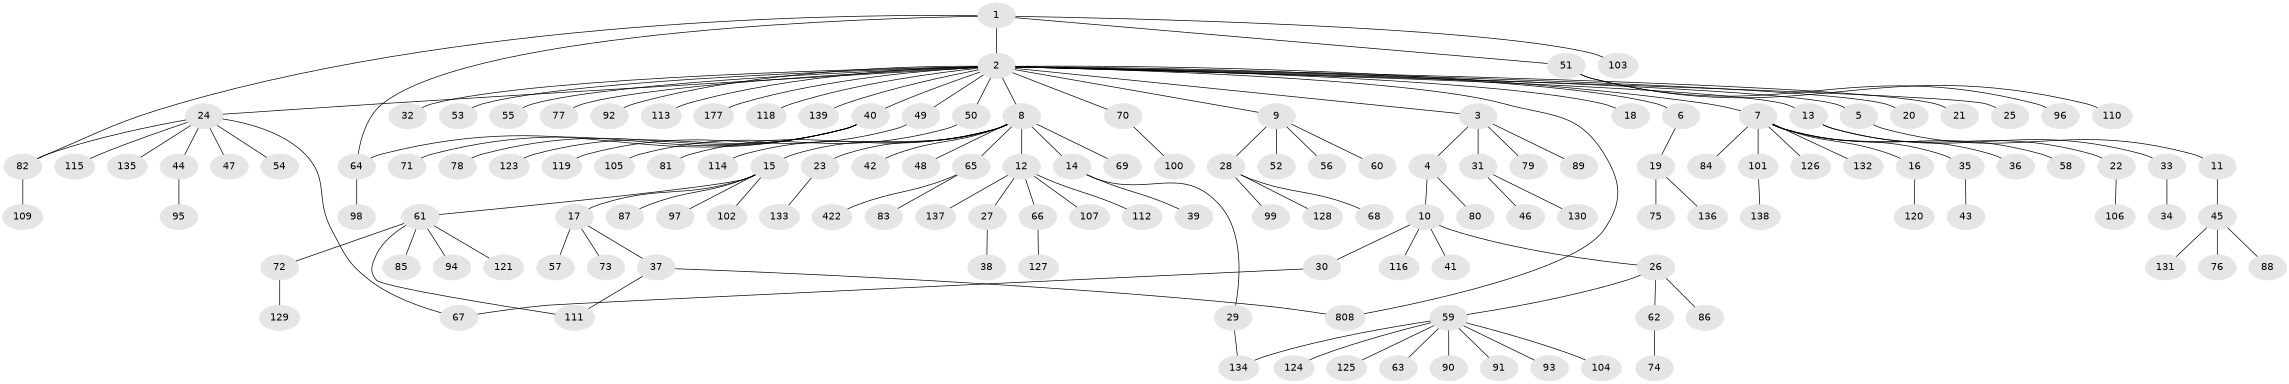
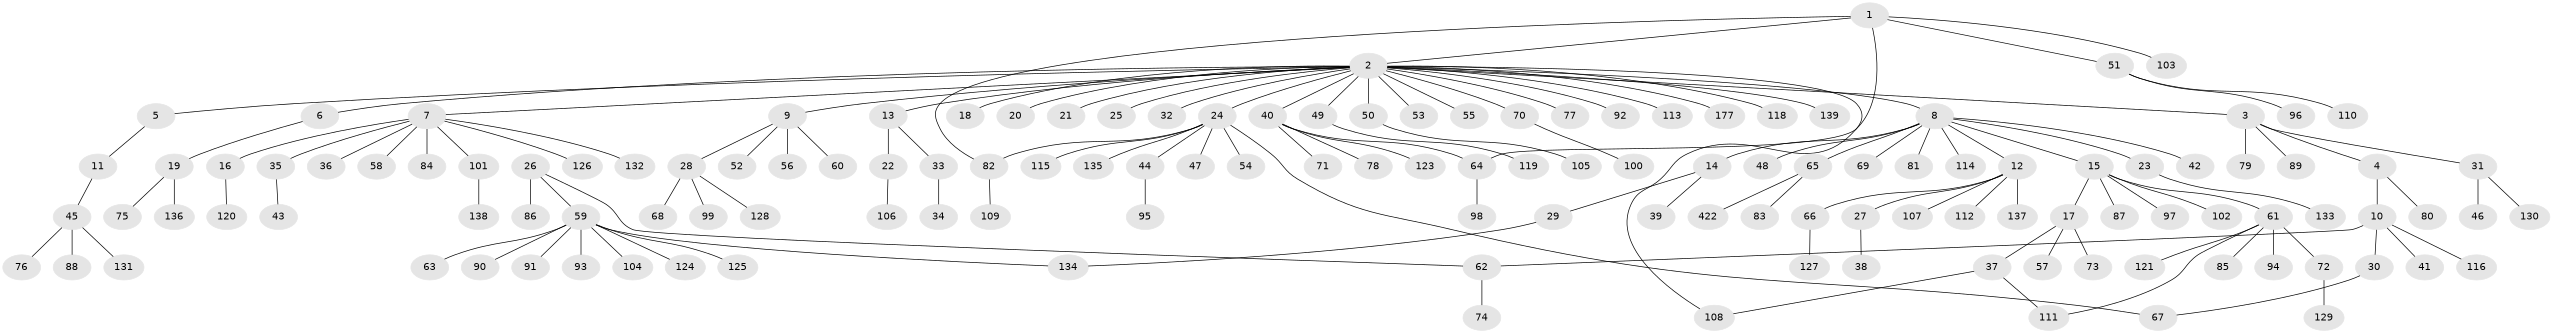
edge "10" -- "26": now "10" -- "62"
node "808": label "808" -> "108"
